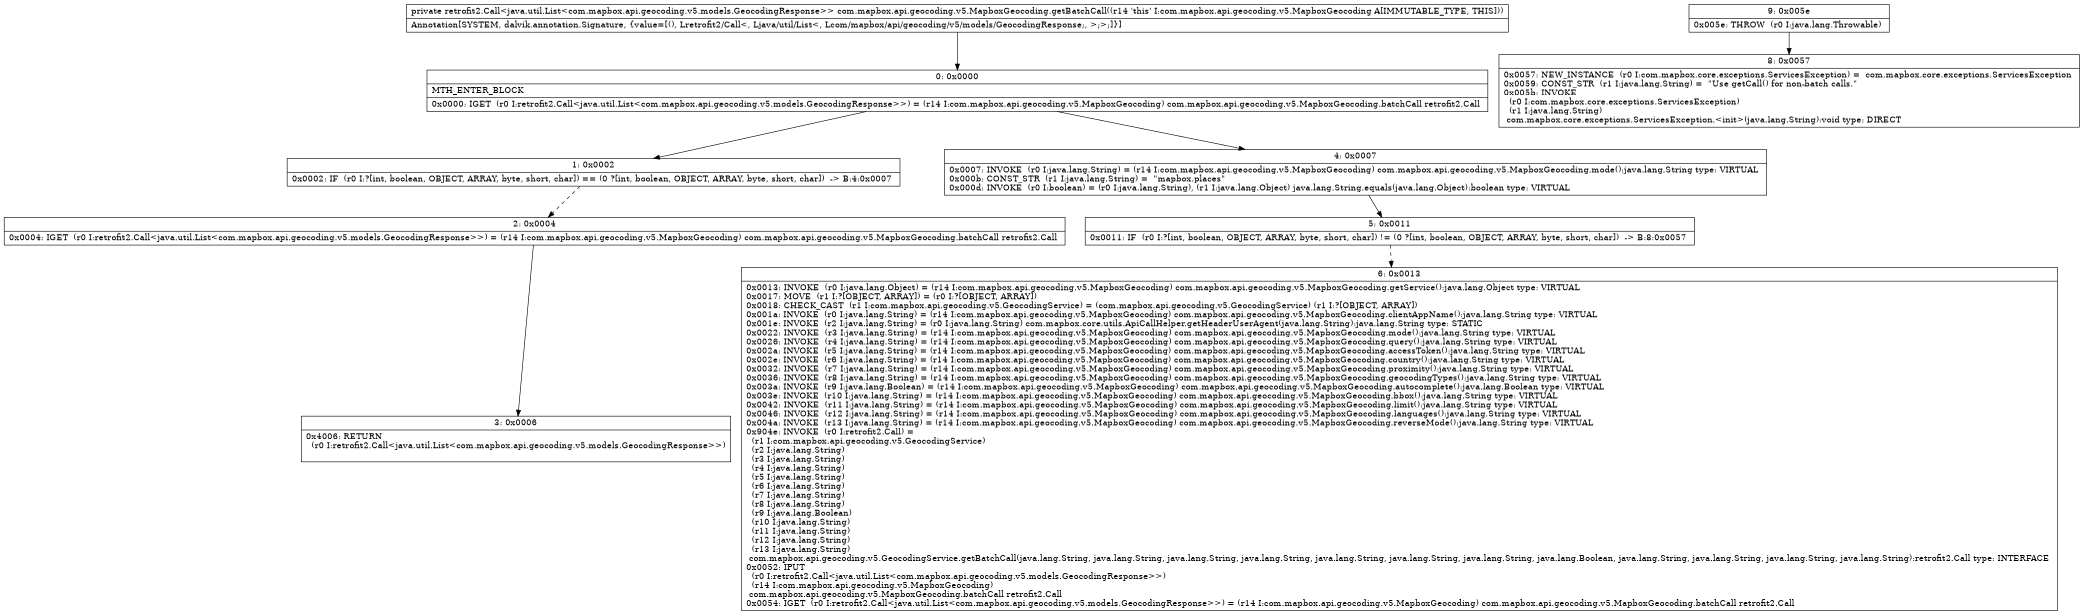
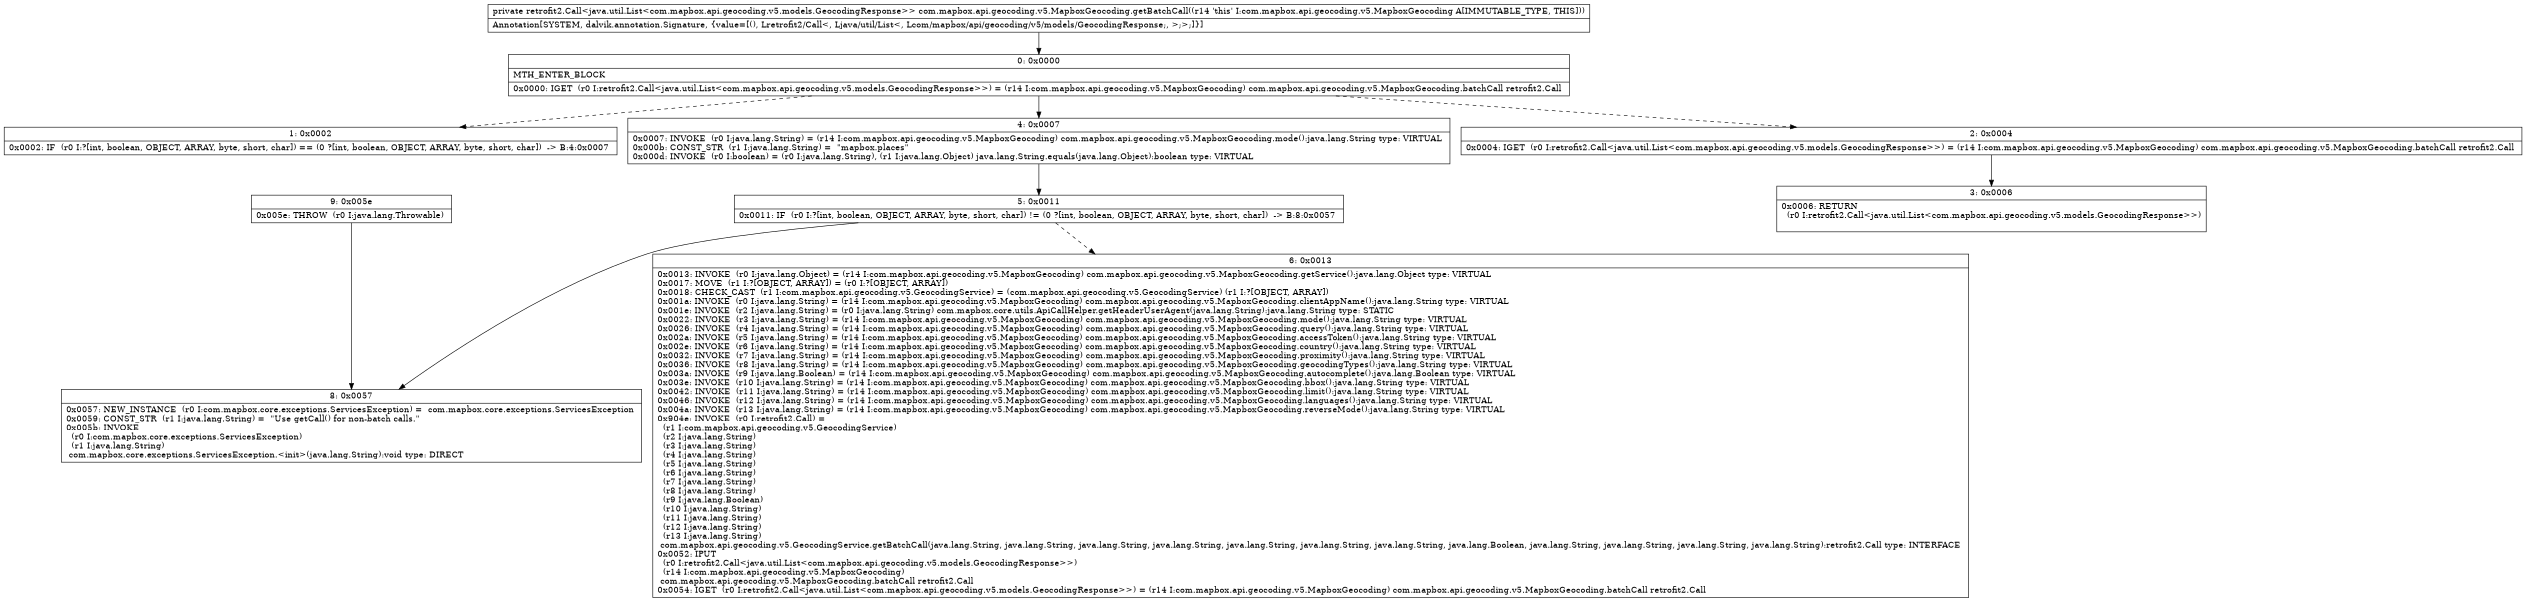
edge "0: 0x0000" -> "1: 0x0002": style solid -> dashed
edge "1: 0x0002" -> "2: 0x0004": now "0: 0x0000" -> "2: 0x0004"
edge "5: 0x0011" -> "8: 0x0057": added
node "3: 0x0006": text "0x4006: RETURN" -> "0x0006: RETURN"
